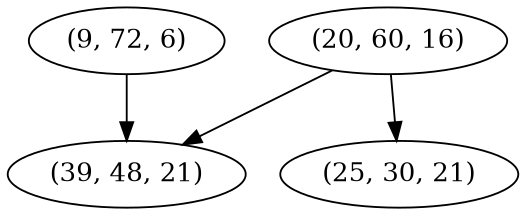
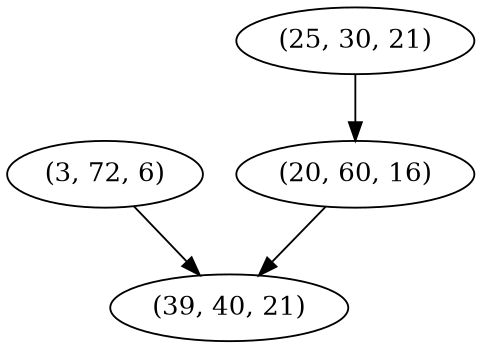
node "(9, 72, 6)": label "(9, 72, 6)" -> "(3, 72, 6)"
edge "(20, 60, 16)" -> "(25, 30, 21)": reversed
node "(39, 48, 21)": label "(39, 48, 21)" -> "(39, 40, 21)"
